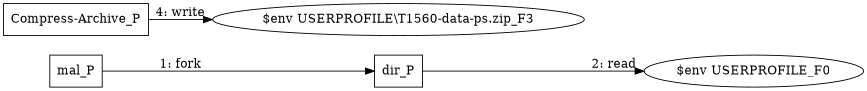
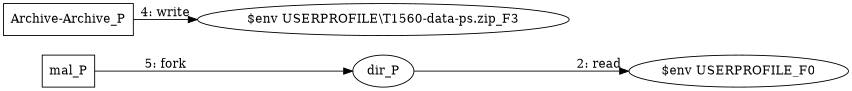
node "Compress-Archive_P": label "Compress-Archive_P" -> "Archive-Archive_P"
edge "mal_P" -> "dir_P": label "1: fork" -> "5: fork"
node "dir_P": shape box -> ellipse
